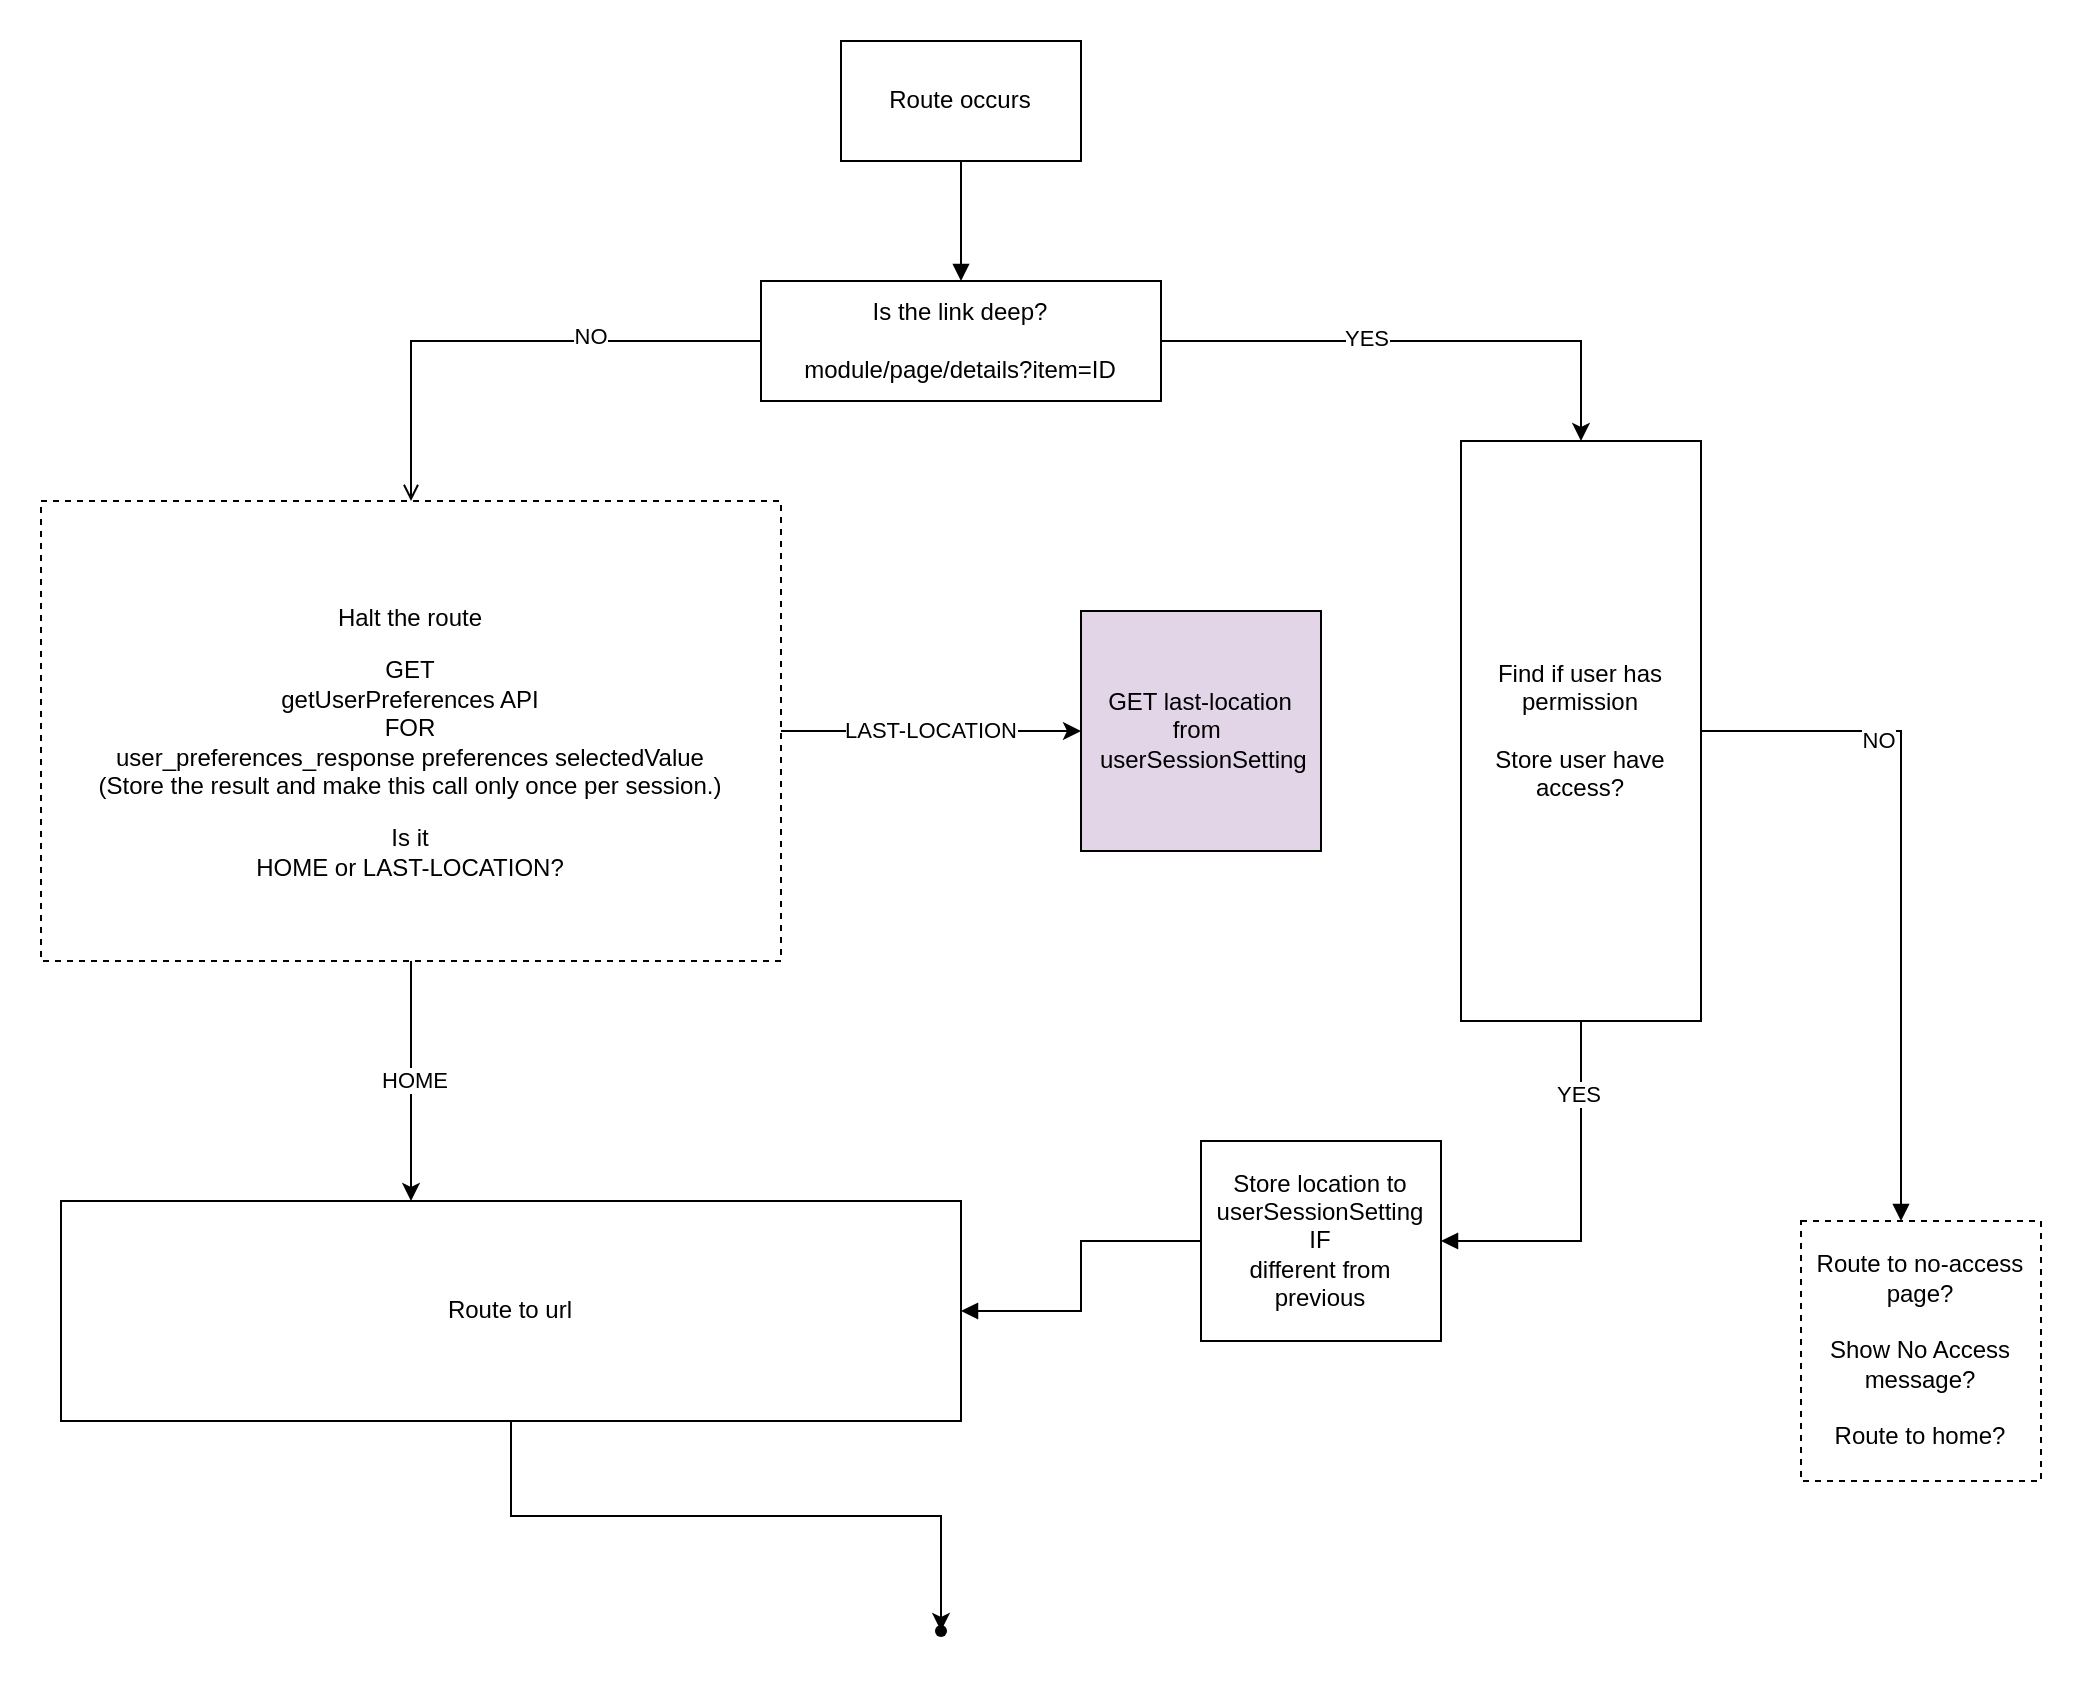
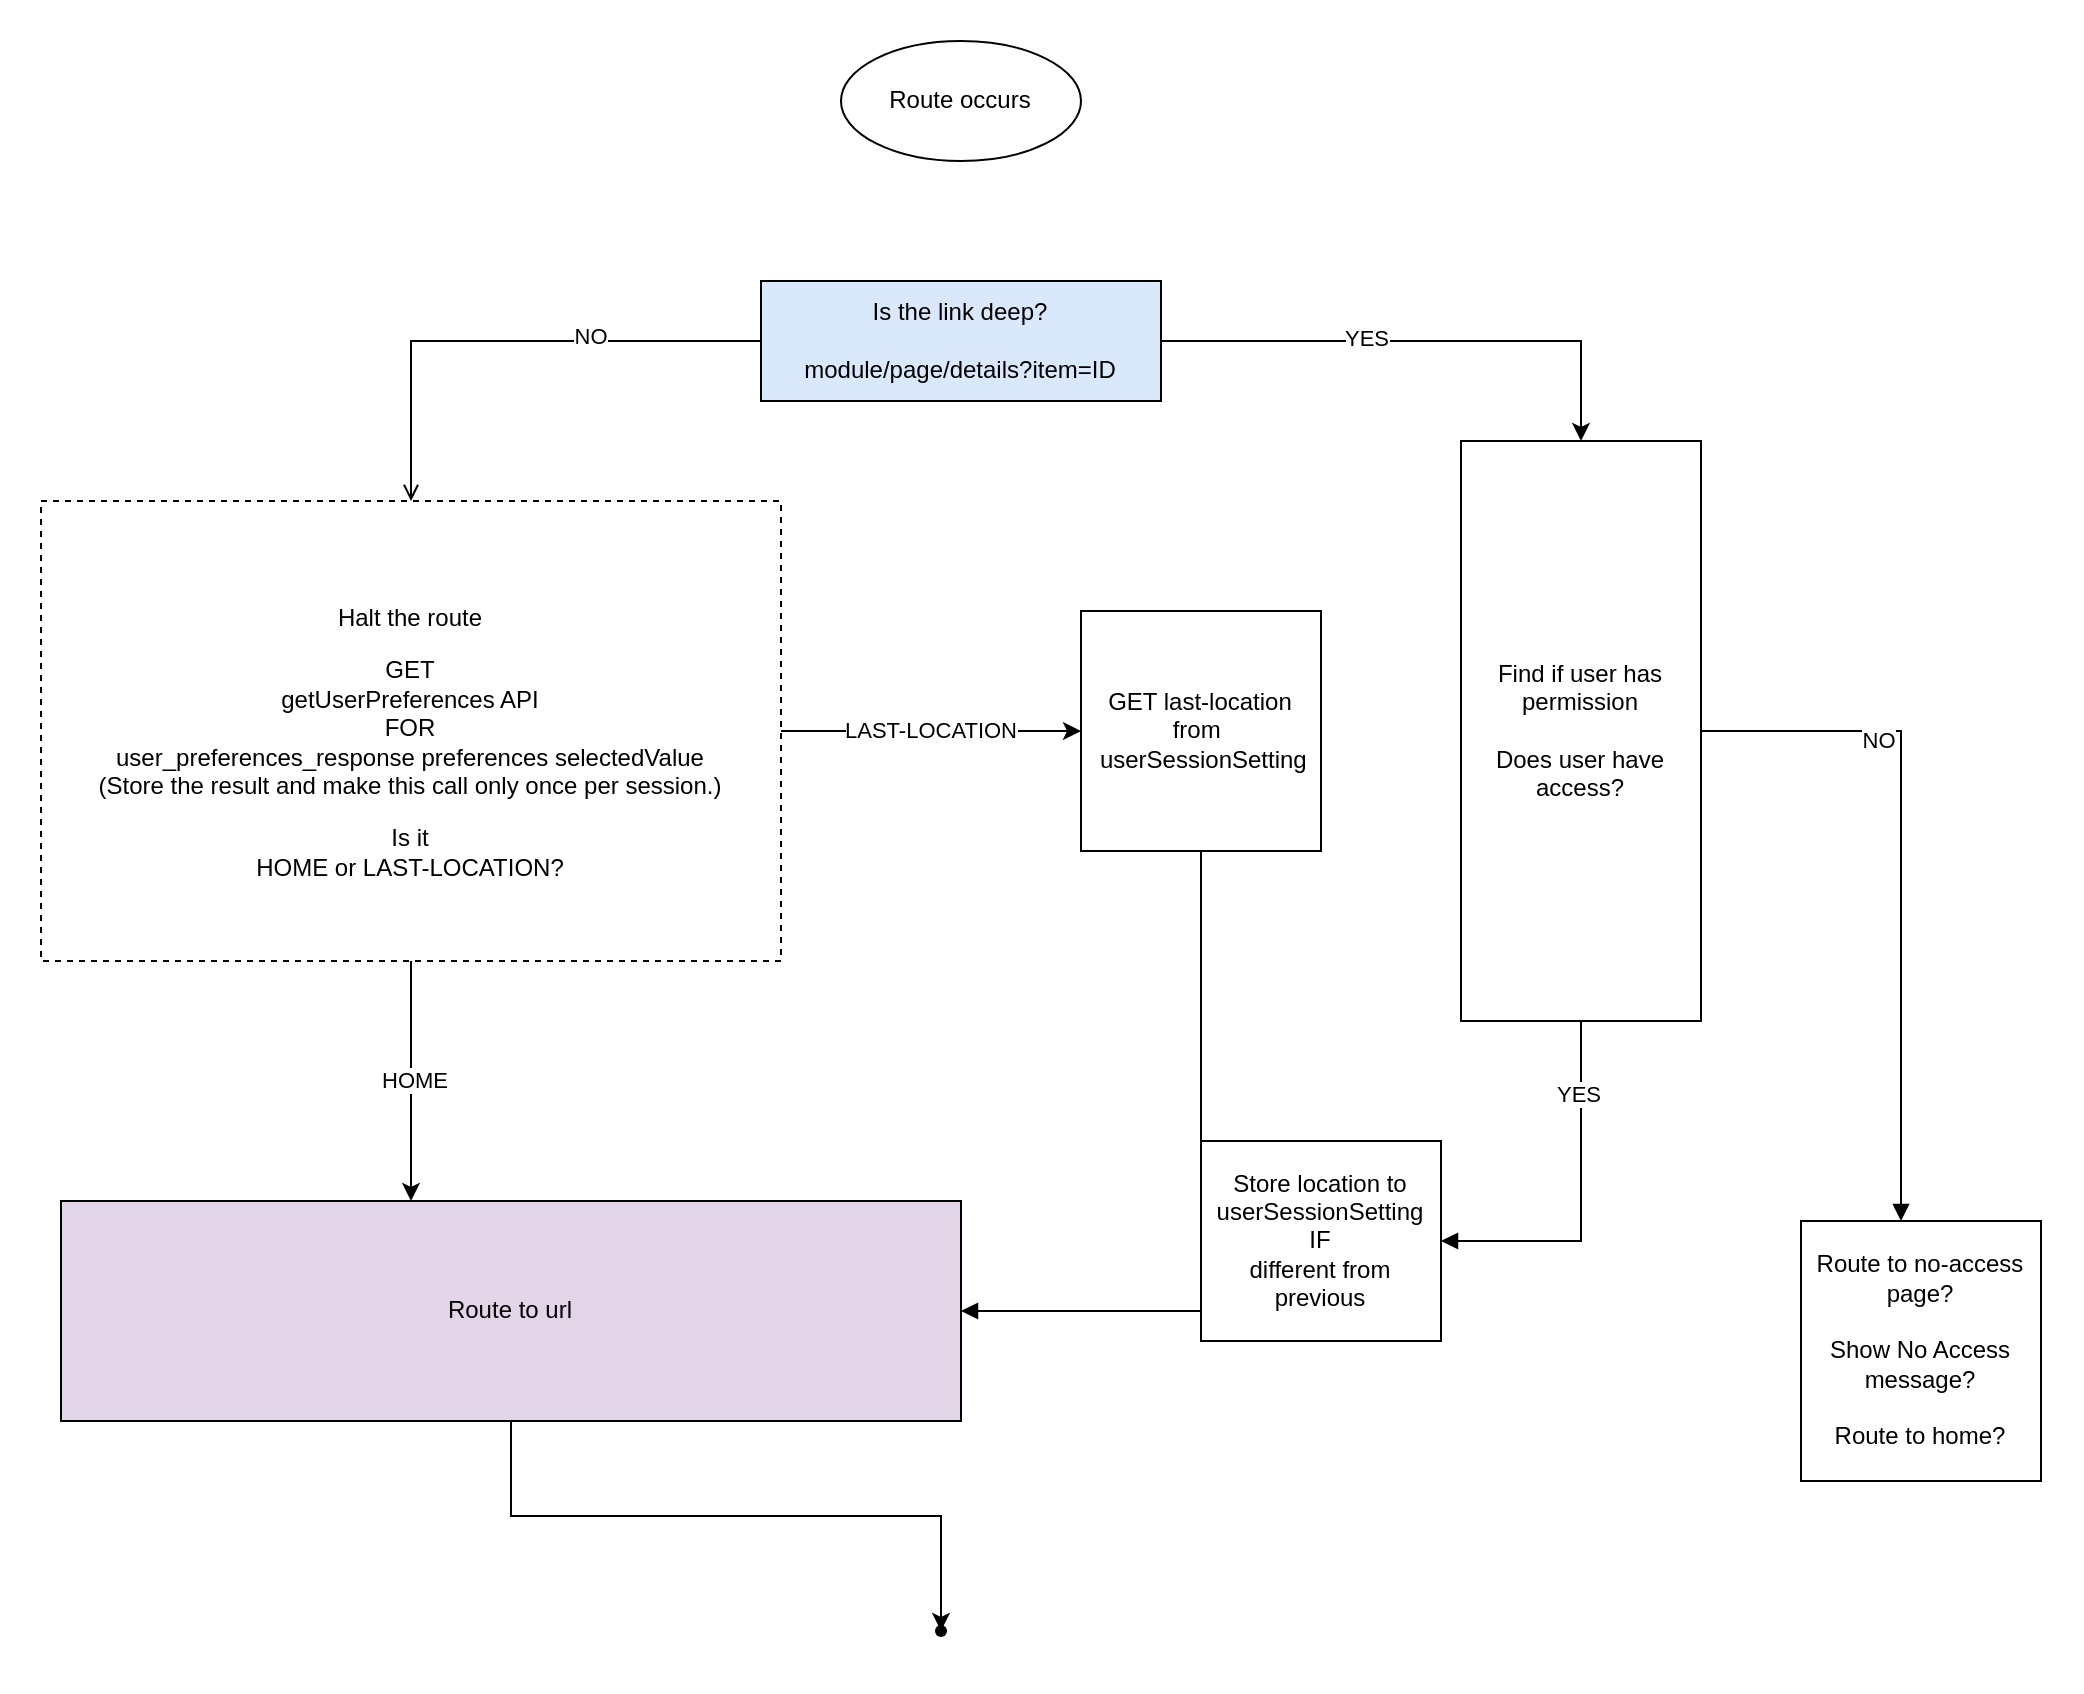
node "Route occurs": shape rectangle -> ellipse
edge "Route occurs" -> "Is the link deep? module/page/details?item=ID": removed
node "Is the link deep? module/page/details?item=ID": fillcolor #ffffff -> #dae8fc
node "GET last-location from userSessionSetting": fillcolor #e1d5e7 -> #ffffff
node "Find if user has permission Store user have access?": label "Find if user has permission Store user have access?" -> "Find if user has permission Does user have access?"
edge "Store location to userSessionSetting IF different from previous" -> "Route to url": now "GET last-location from userSessionSetting" -> "Route to url"
node "Route to url": fillcolor #ffffff -> #e1d5e7
node "Route to no-access page? Show No Access message? Route to home?": style dashed -> solid
